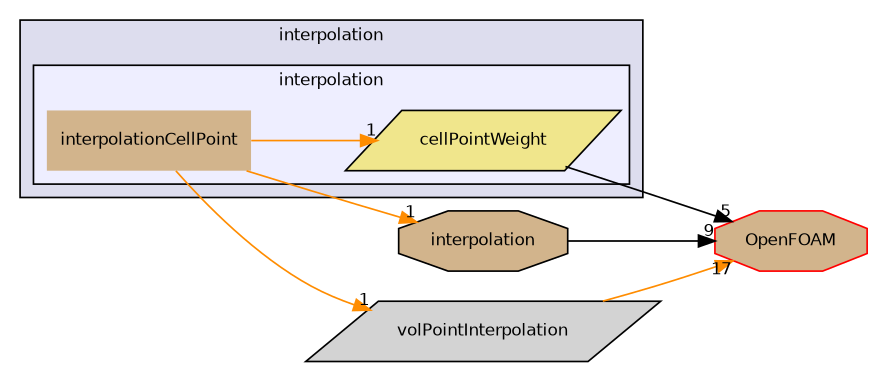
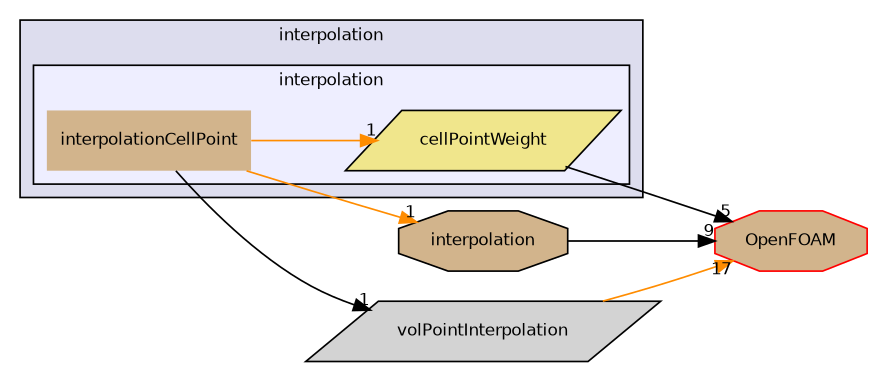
edge "interpolationCellPoint" -> "volPointInterpolation": color darkorange -> black
